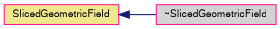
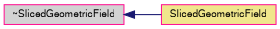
edge "~SlicedGeometricField" -> "SlicedGeometricField": reversed
